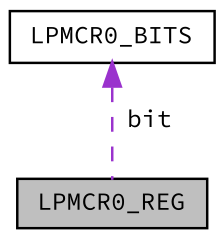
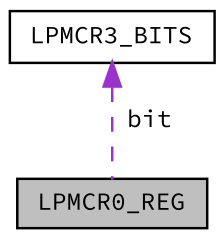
node "LPMCR0_BITS": label "LPMCR0_BITS" -> "LPMCR3_BITS"
